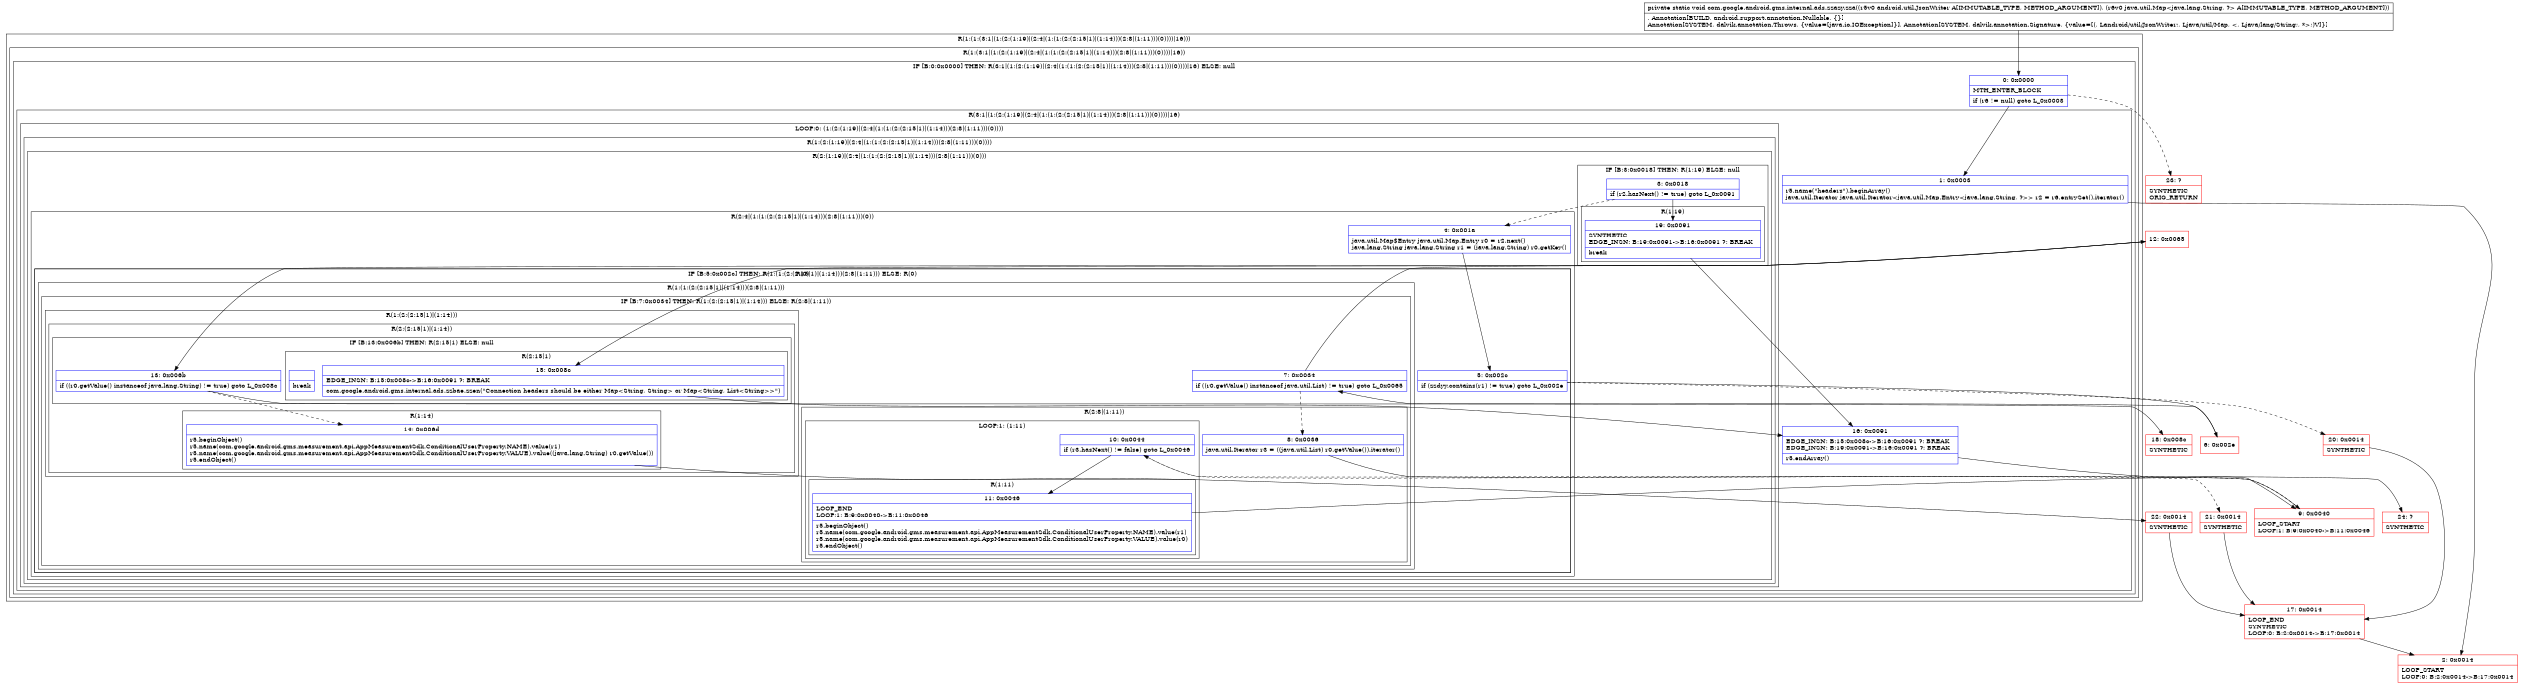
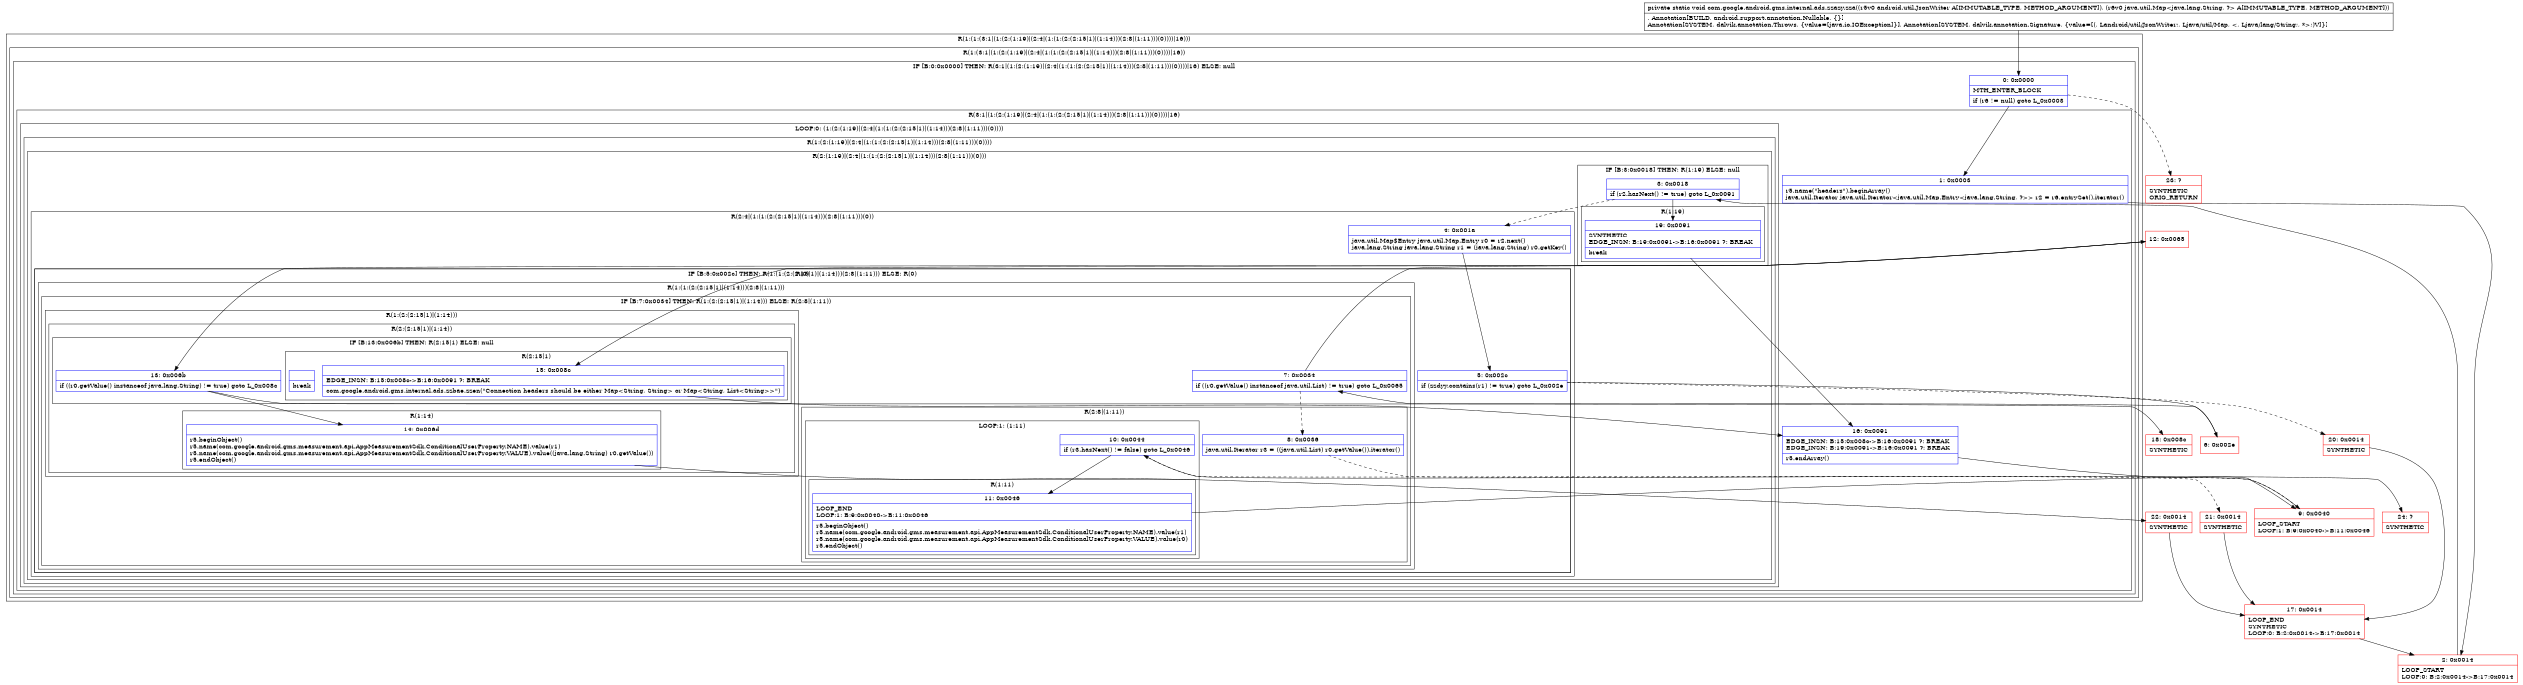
edge "2: 0x0014" -> "3: 0x0018": added
edge "13: 0x006b" -> "14: 0x006d": style dashed -> solid
edge "9: 0x0040" -> "10: 0x0044": style dashed -> solid
edge "8: 0x0036" -> "9: 0x0040": style solid -> dashed
